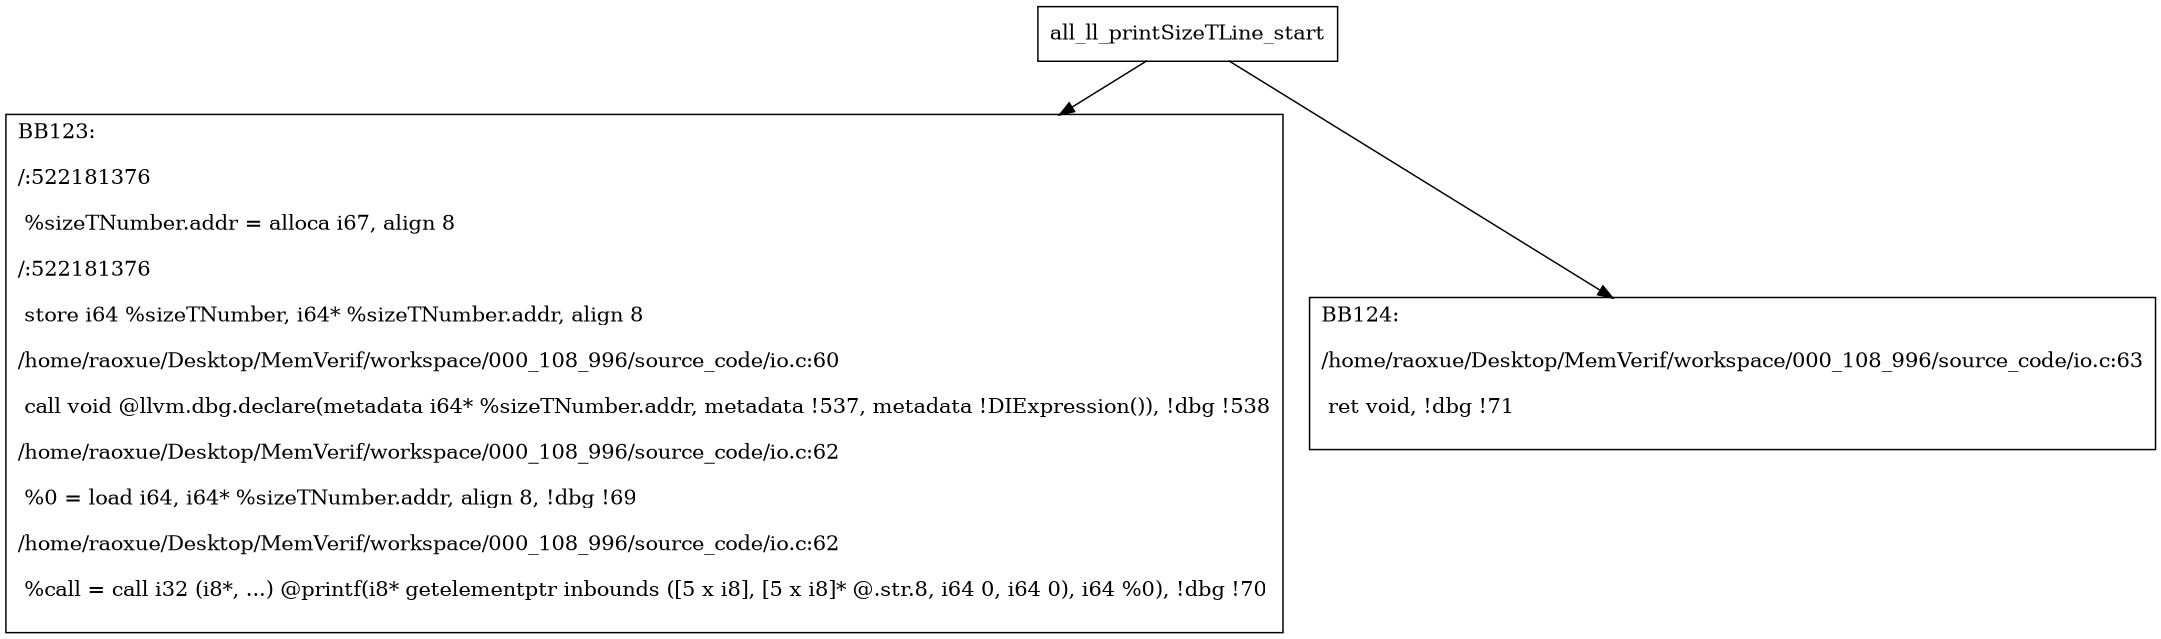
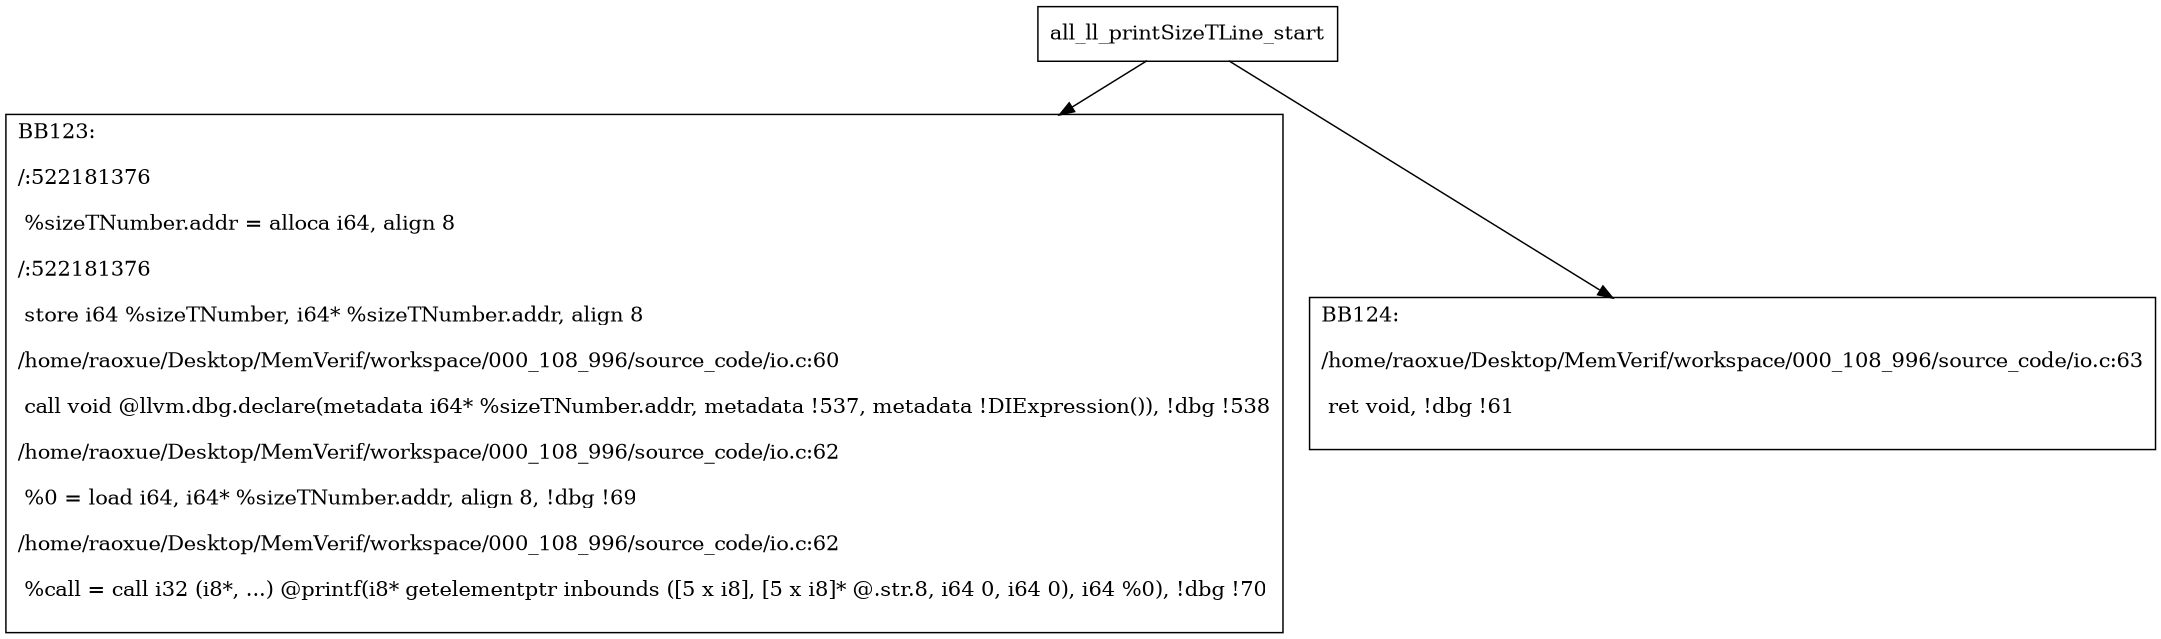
node "BB123:": text "%sizeTNumber.addr = alloca i67, align 8" -> "%sizeTNumber.addr = alloca i64, align 8"
node "BB124:": text "ret void, !dbg !71" -> "ret void, !dbg !61"
